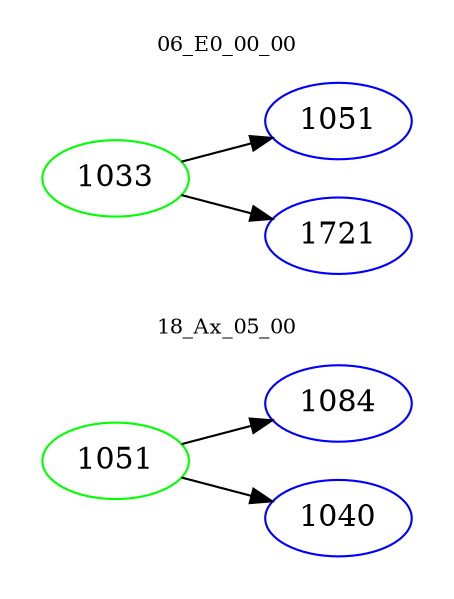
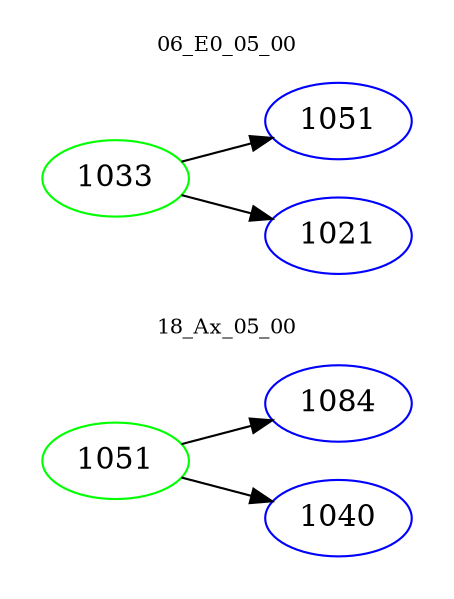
cluster "06_E0_00_00": label "06_E0_00_00" -> "06_E0_05_00"
node "1721": label "1721" -> "1021"
